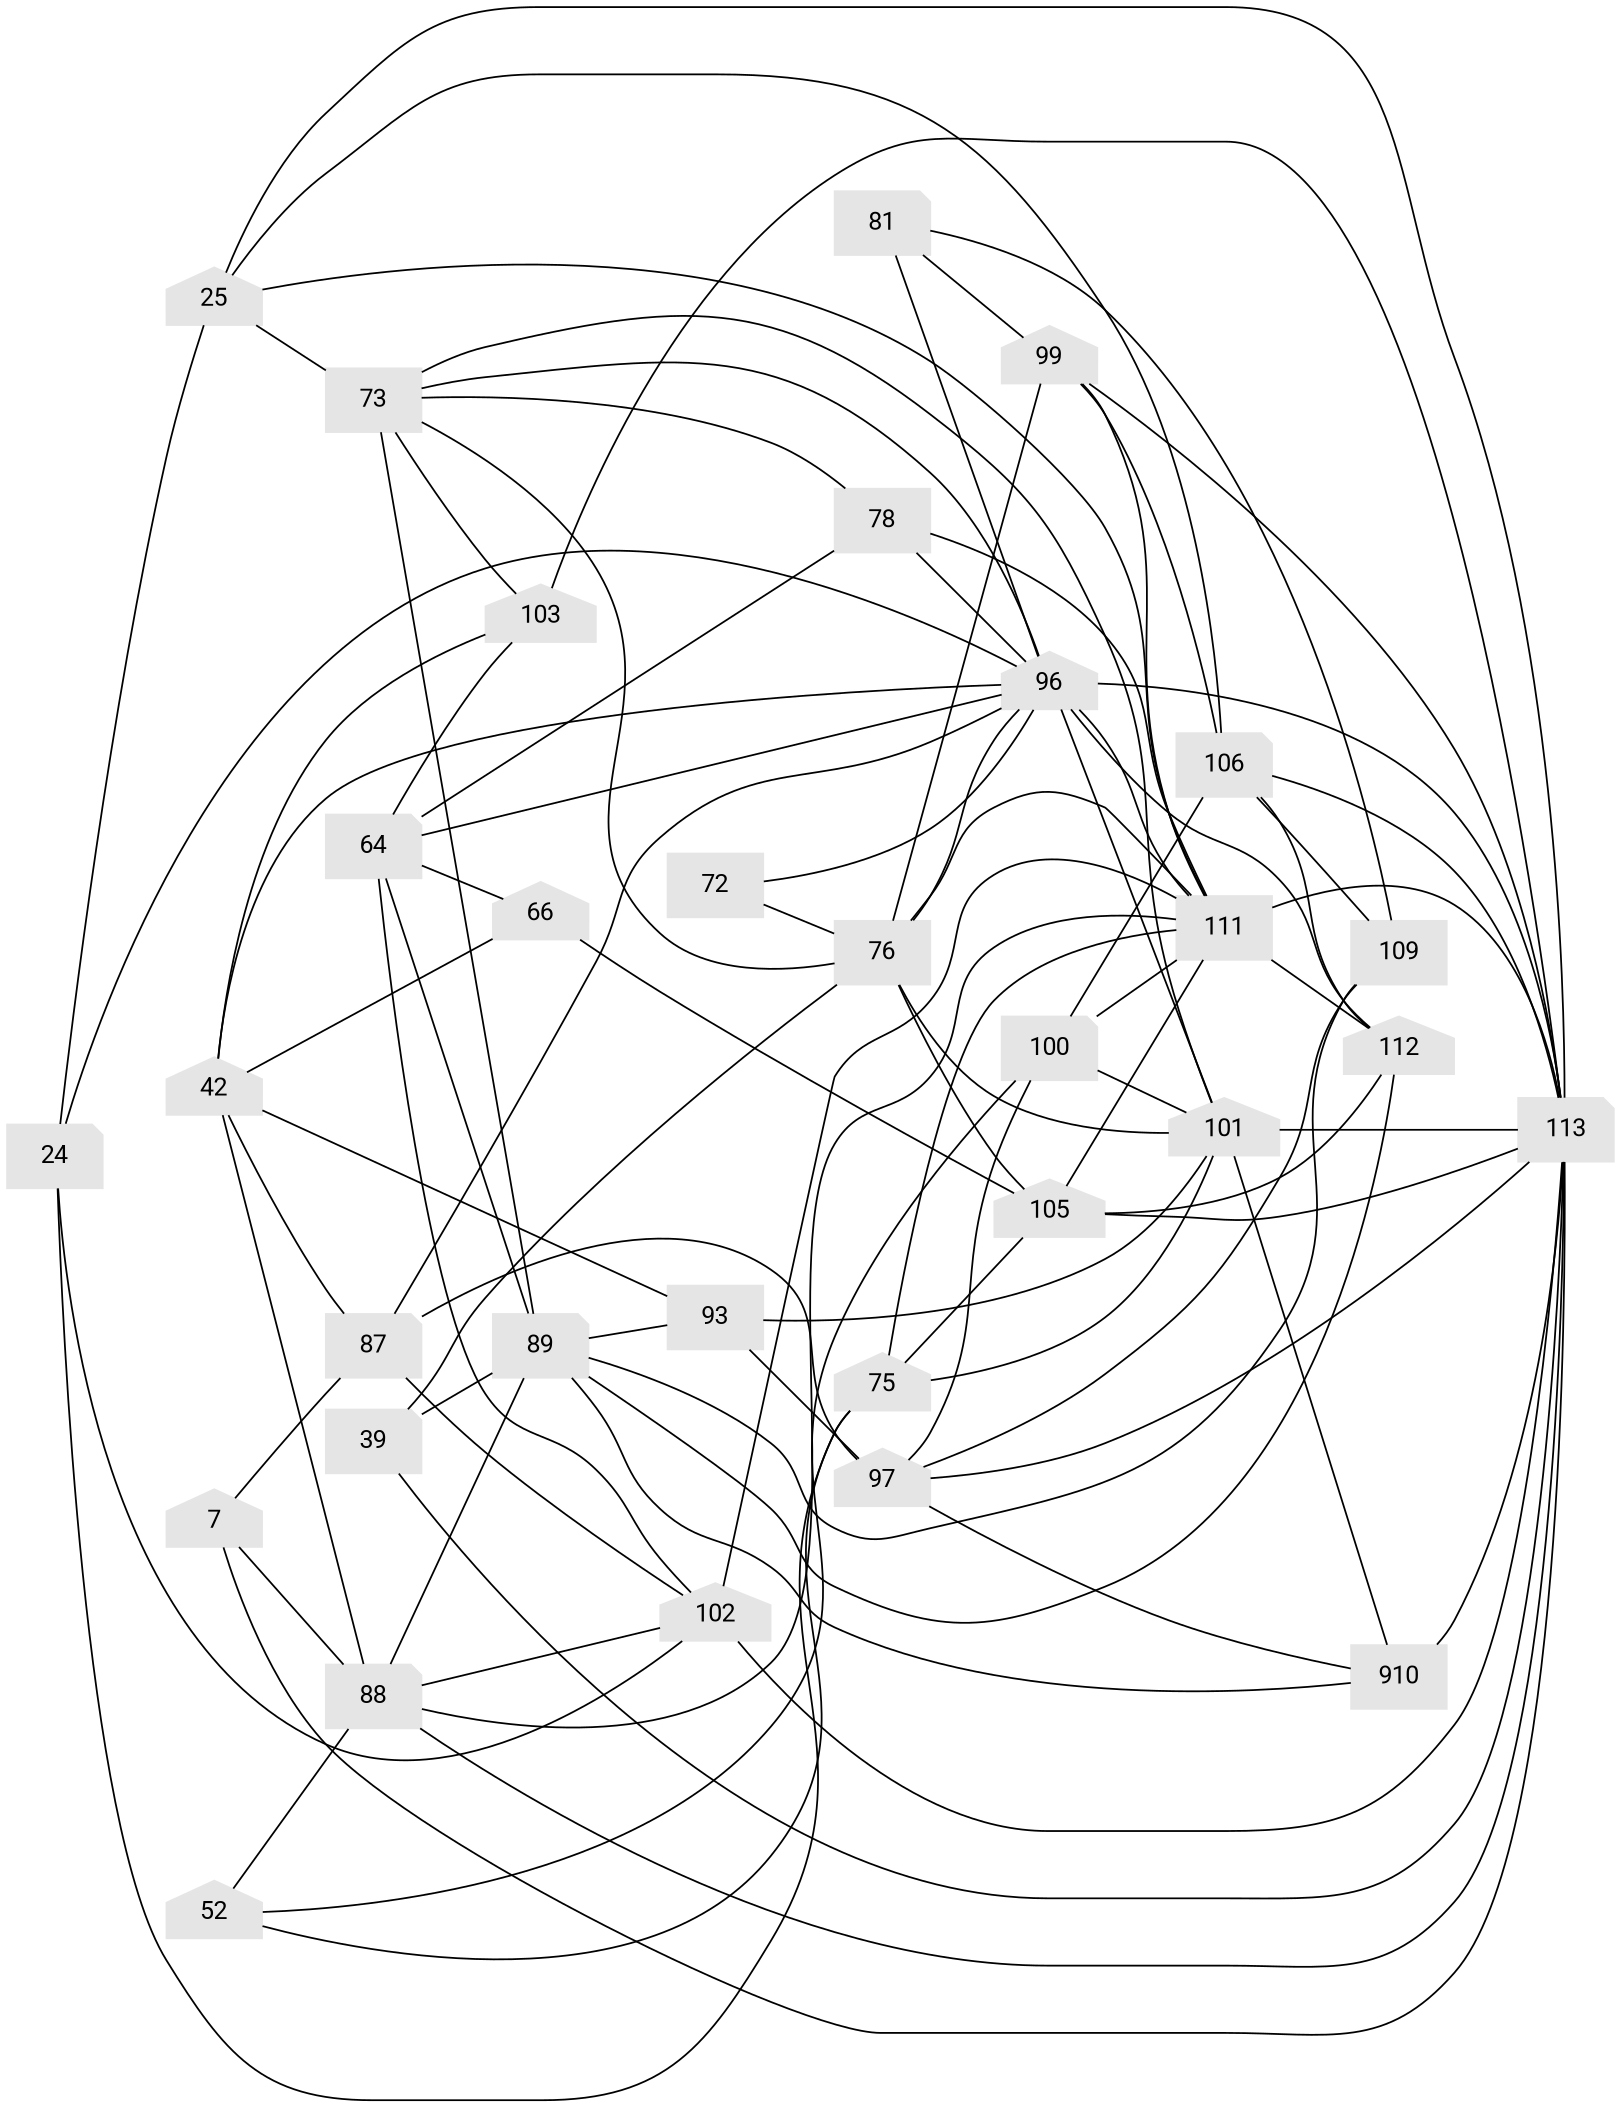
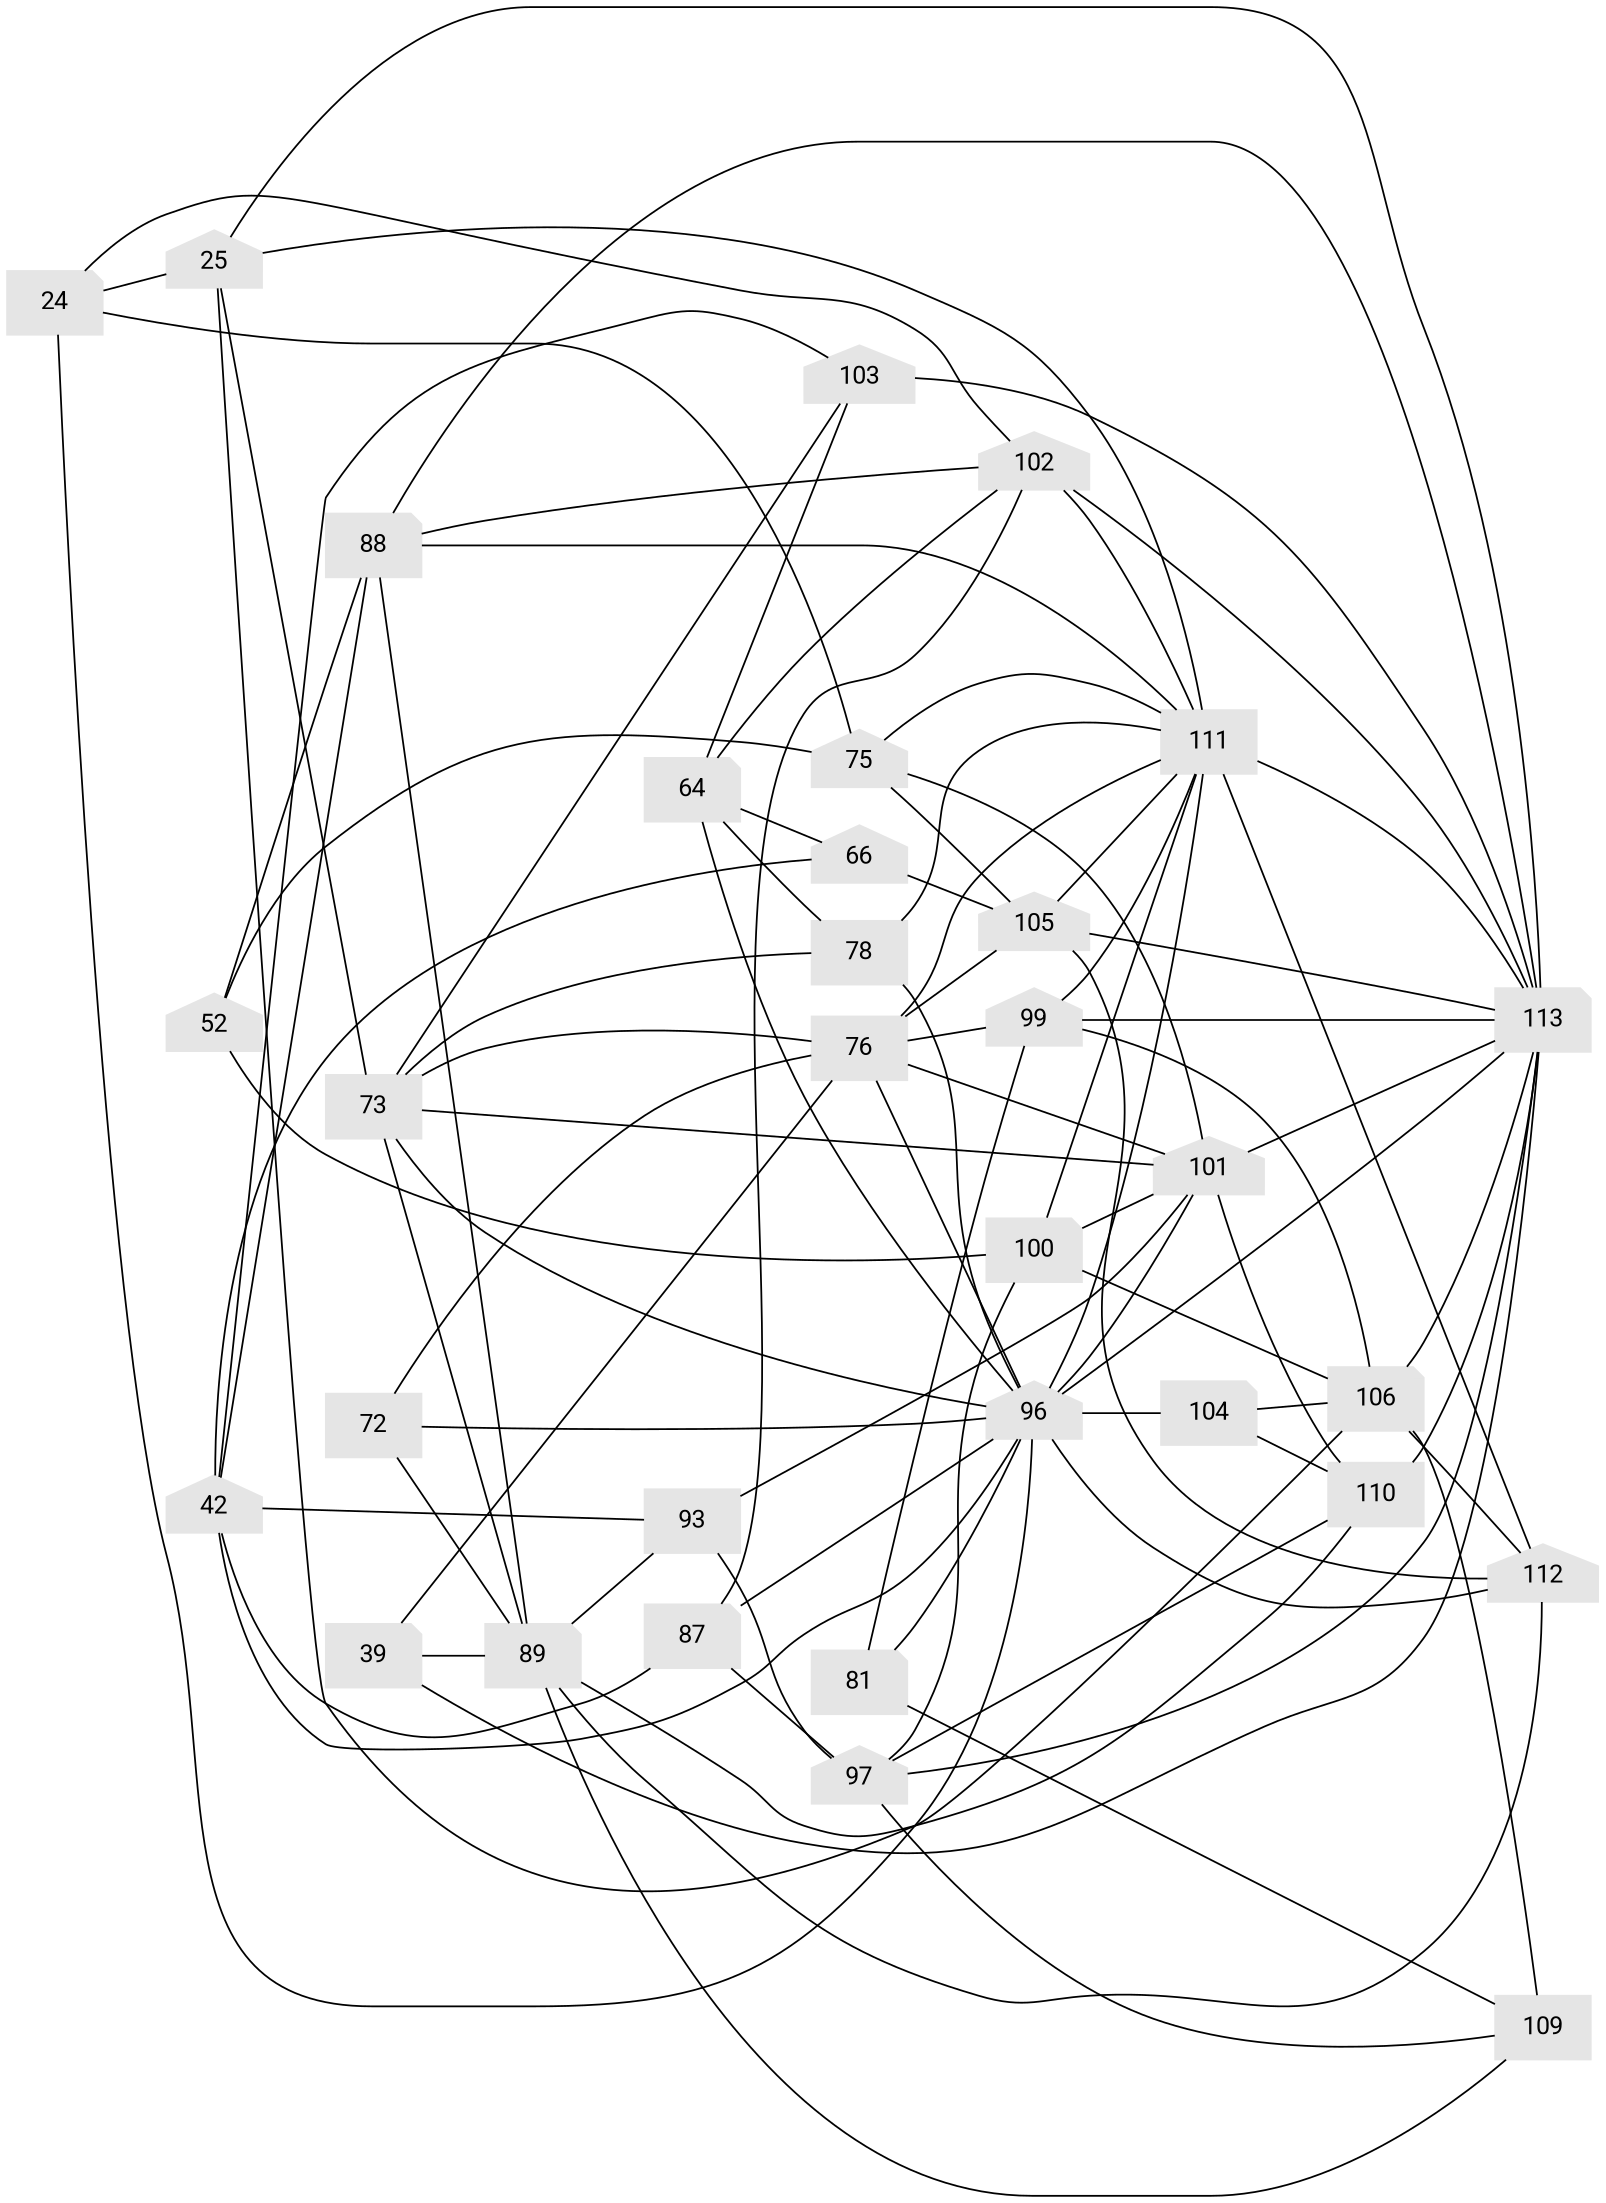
edge "64" -- "89": now "72" -- "89"
node "104": added
node "7": removed
node "910": label "910" -> "110"
